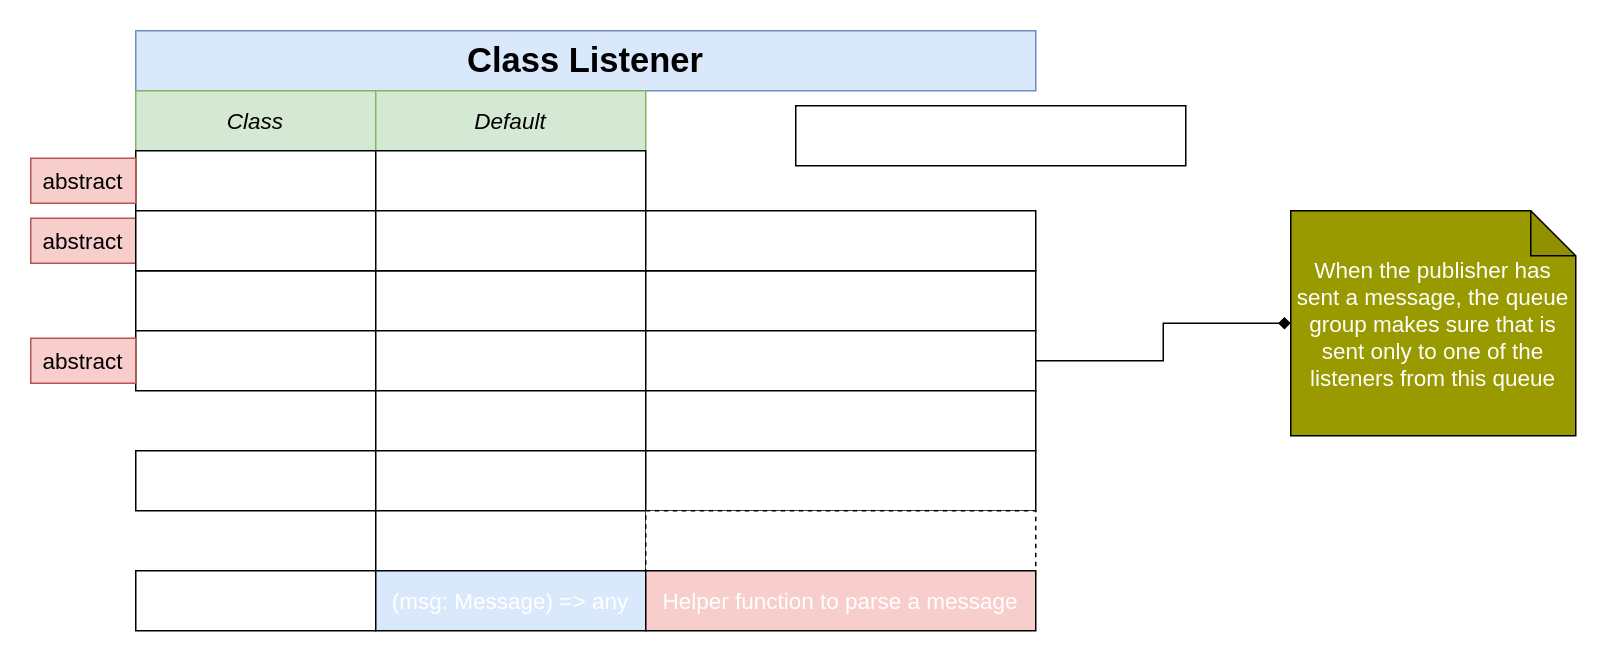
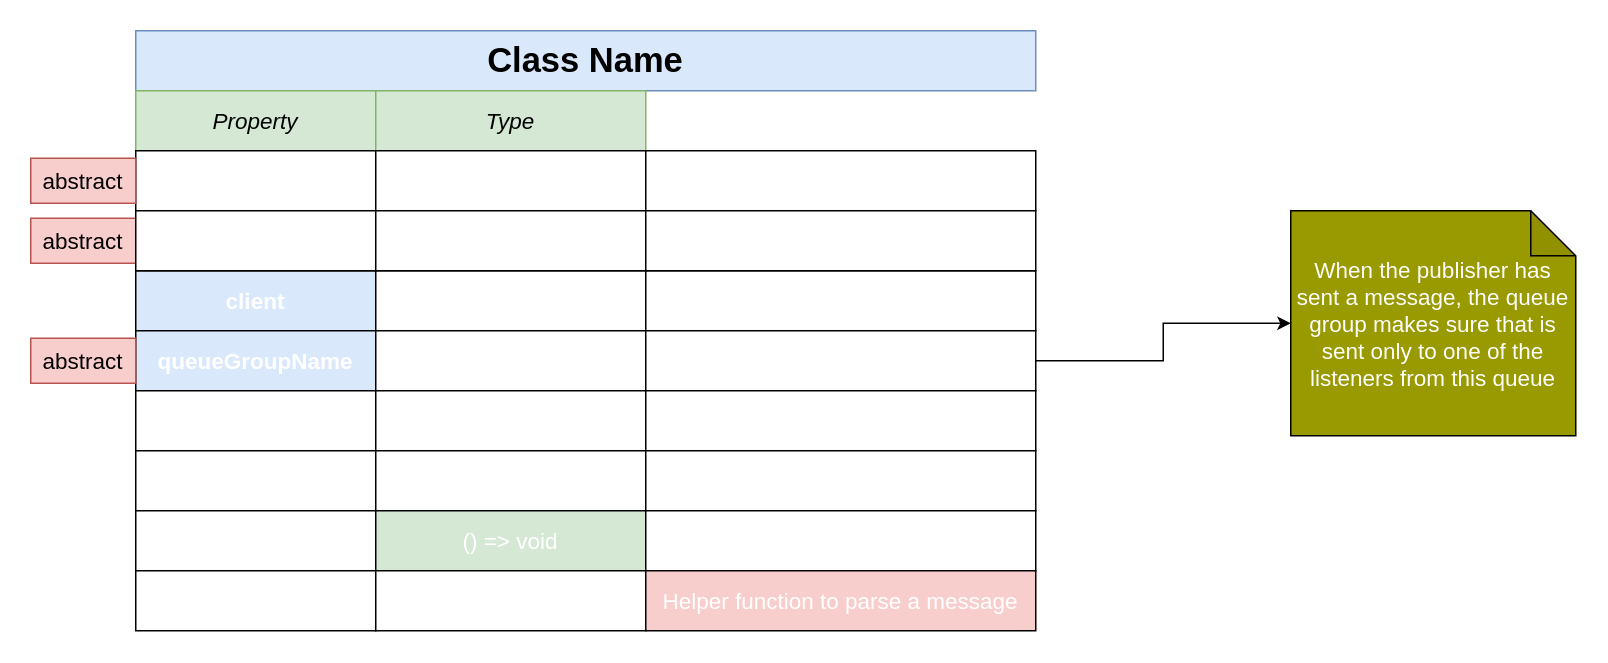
node "Class Listener": label "Class Listener" -> "Class Name"
node "Class": label "Class" -> "Property"
node "Default": label "Default" -> "Type"
node "Name of the channel this listener is going to listen to": moved (991, 136) -> (841, 181)
node "(event: EventData) => void": label "(event: EventData) => void" -> "(event: Class) => void"
node "Function to run join a message is received": label "Function to run join a message is received" -> "Function to run when a message is received"
node "client": fillcolor #ffffff -> #dae8fc
edge "Name of the queue group this listener will join" -> "When the publisher has sent a message, the queue group makes sure that is sent only to one of the listeners from this queue": arrowhead diamond -> classic
node "queueGroupName": fillcolor #ffffff -> #dae8fc
node "ackWait": added
node "ack": label "ack" -> "number"
node "Default subscription options": label "Default subscription options" -> "Default subscription from"
node "listen": added
node "() => void": fillcolor #ffffff -> #d5e8d4
node "Code to set up the subscription": style dashed -> solid
node "(msg: Message) => any": fillcolor #dae8fc -> #ffffff
